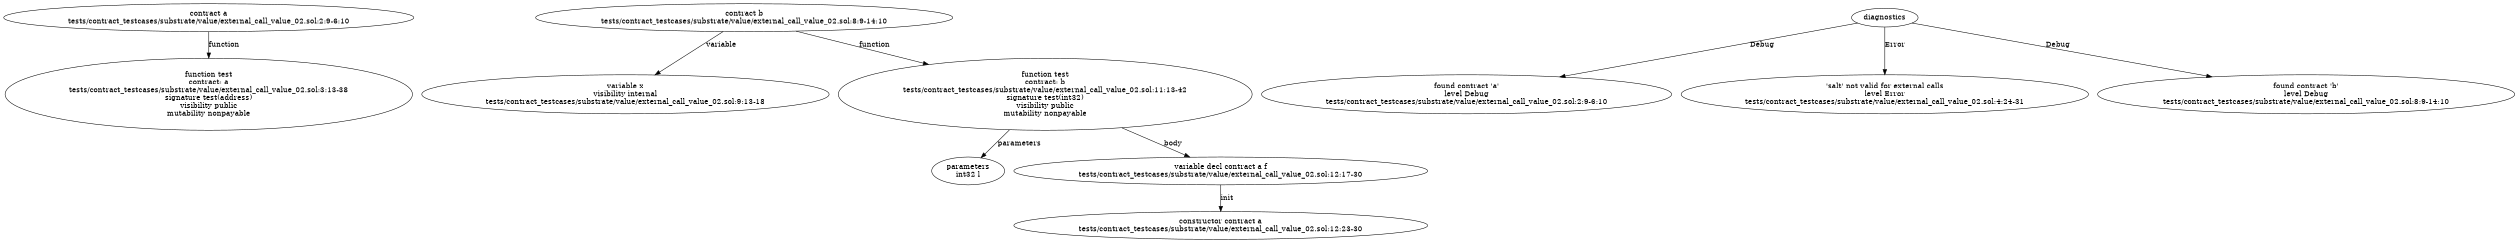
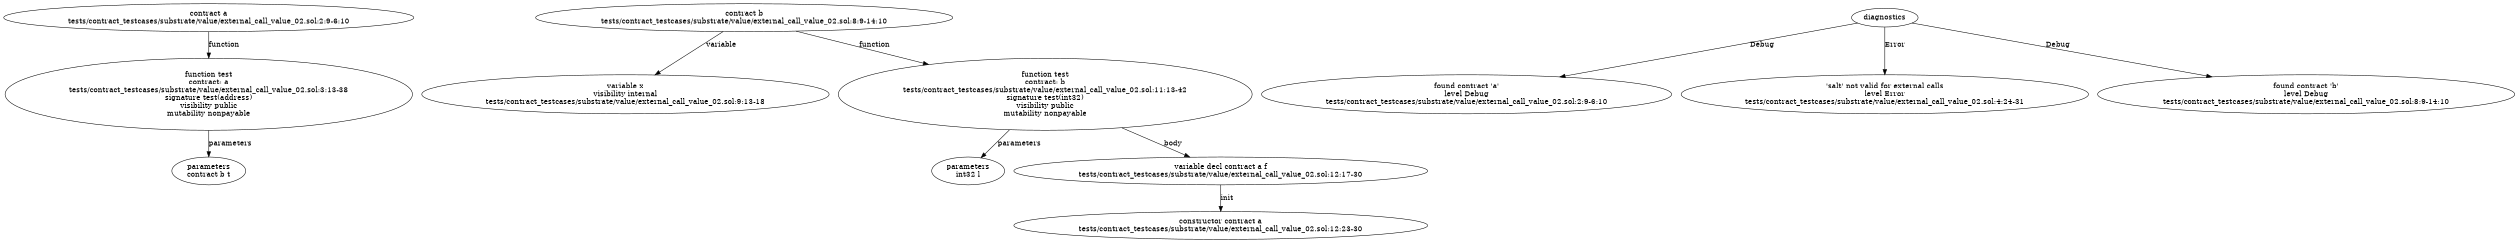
node "parameters contract b t": added
